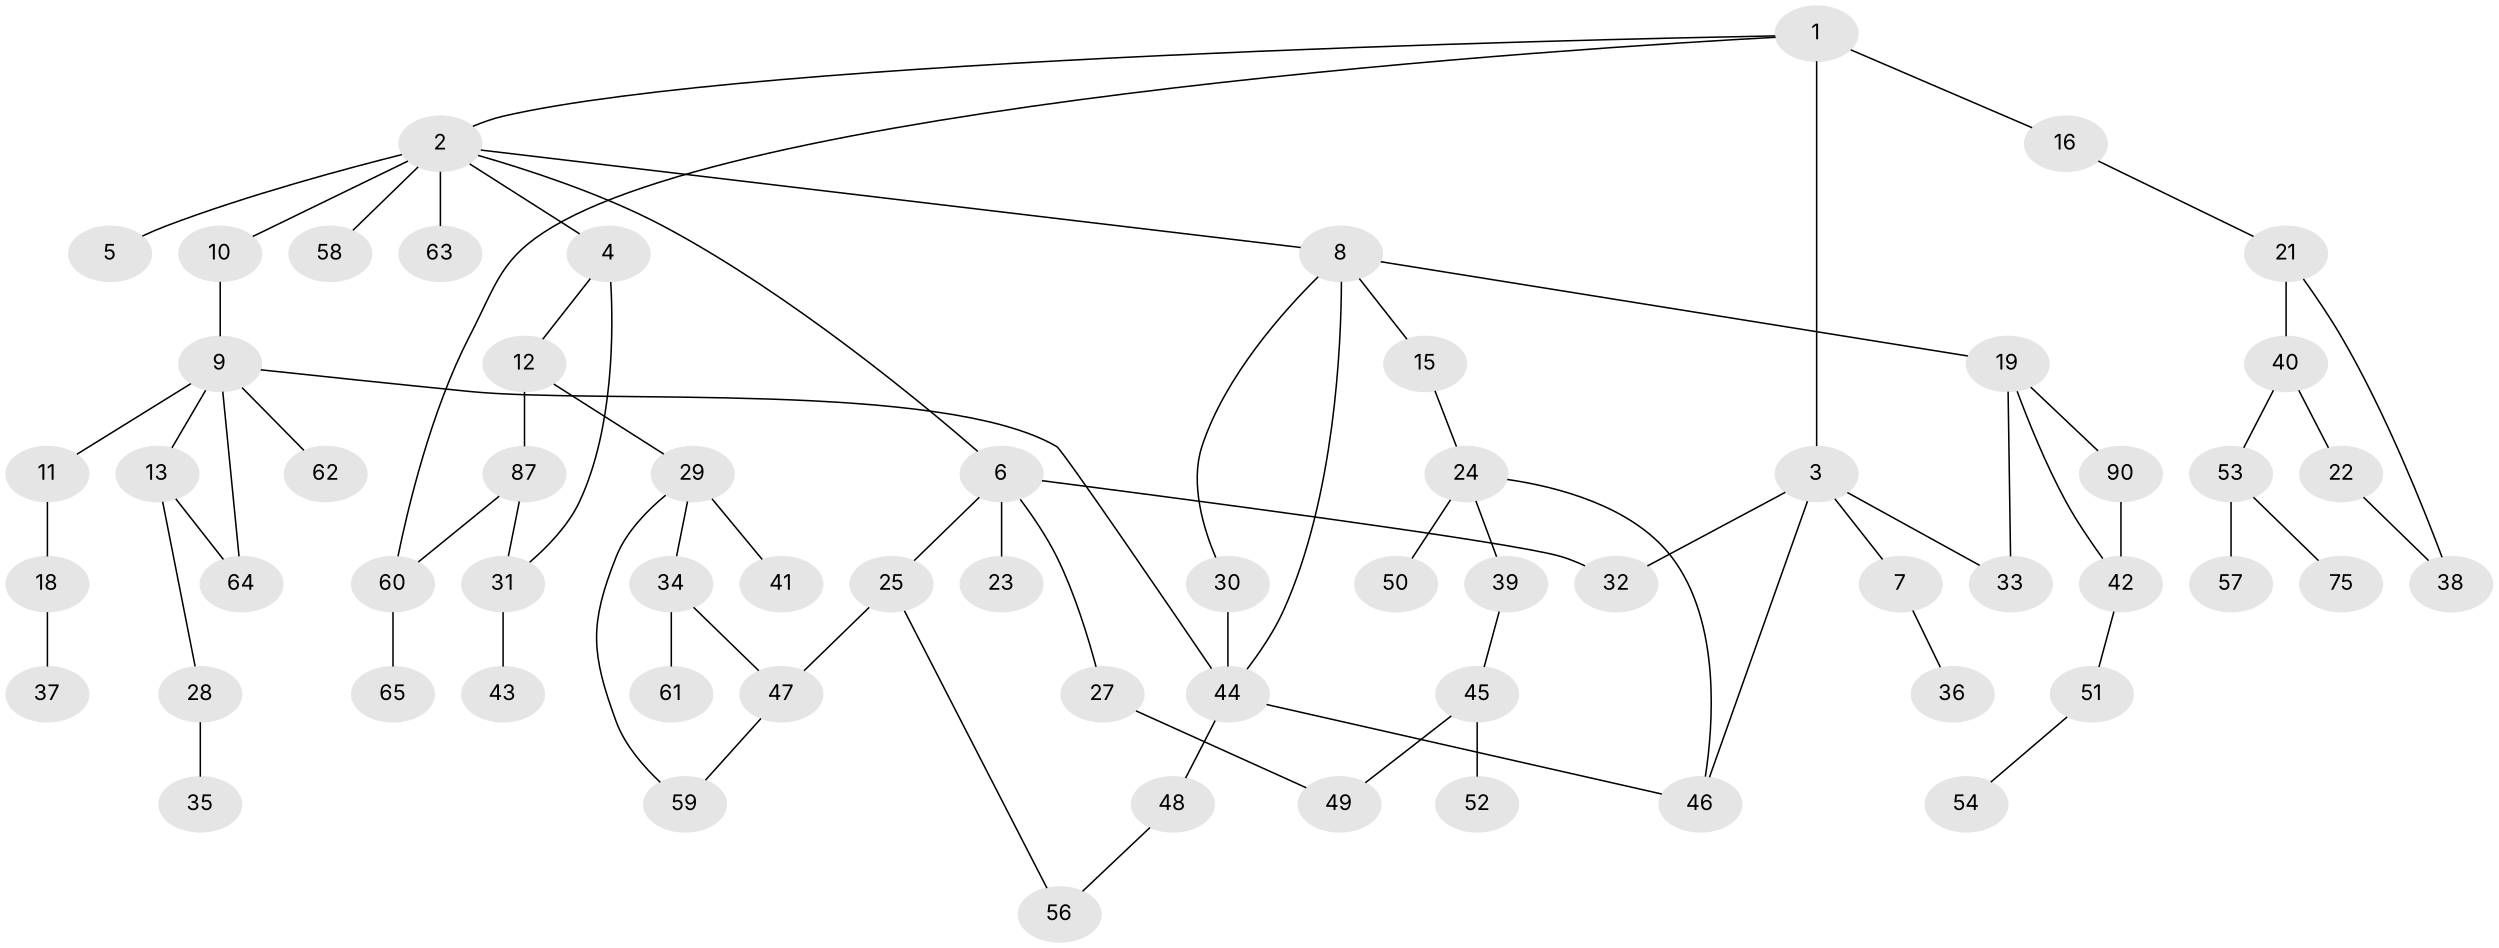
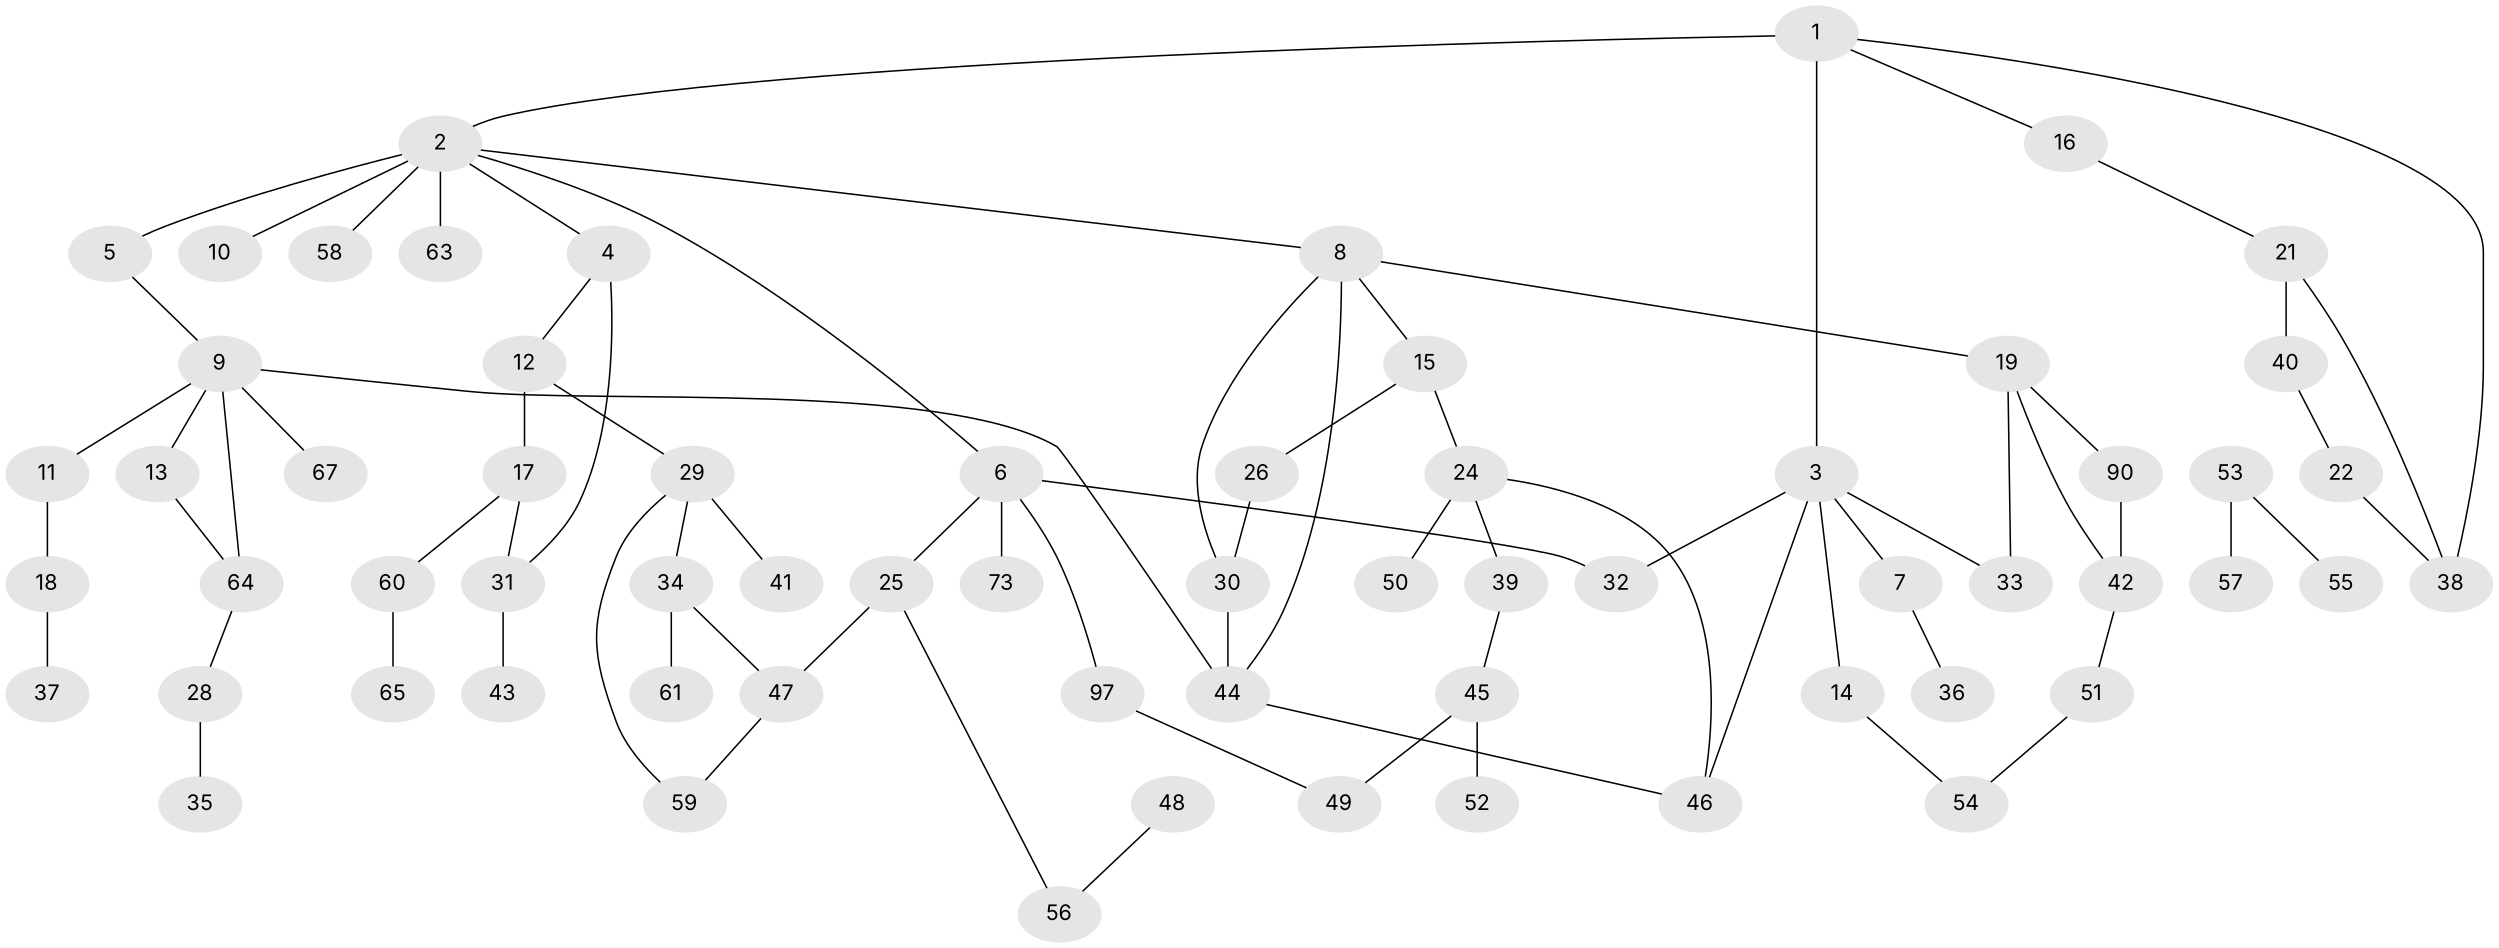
edge "1" -- "60": now "1" -- "38"
edge "10" -- "9": now "5" -- "9"
edge "40" -- "53": removed
node "62": label "62" -> "67"
node "87": label "87" -> "17"
node "26": added
edge "13" -- "28": now "64" -- "28"
node "23": label "23" -> "73"
node "75": label "75" -> "55"
node "27": label "27" -> "97"
node "14": added
edge "44" -- "48": removed
